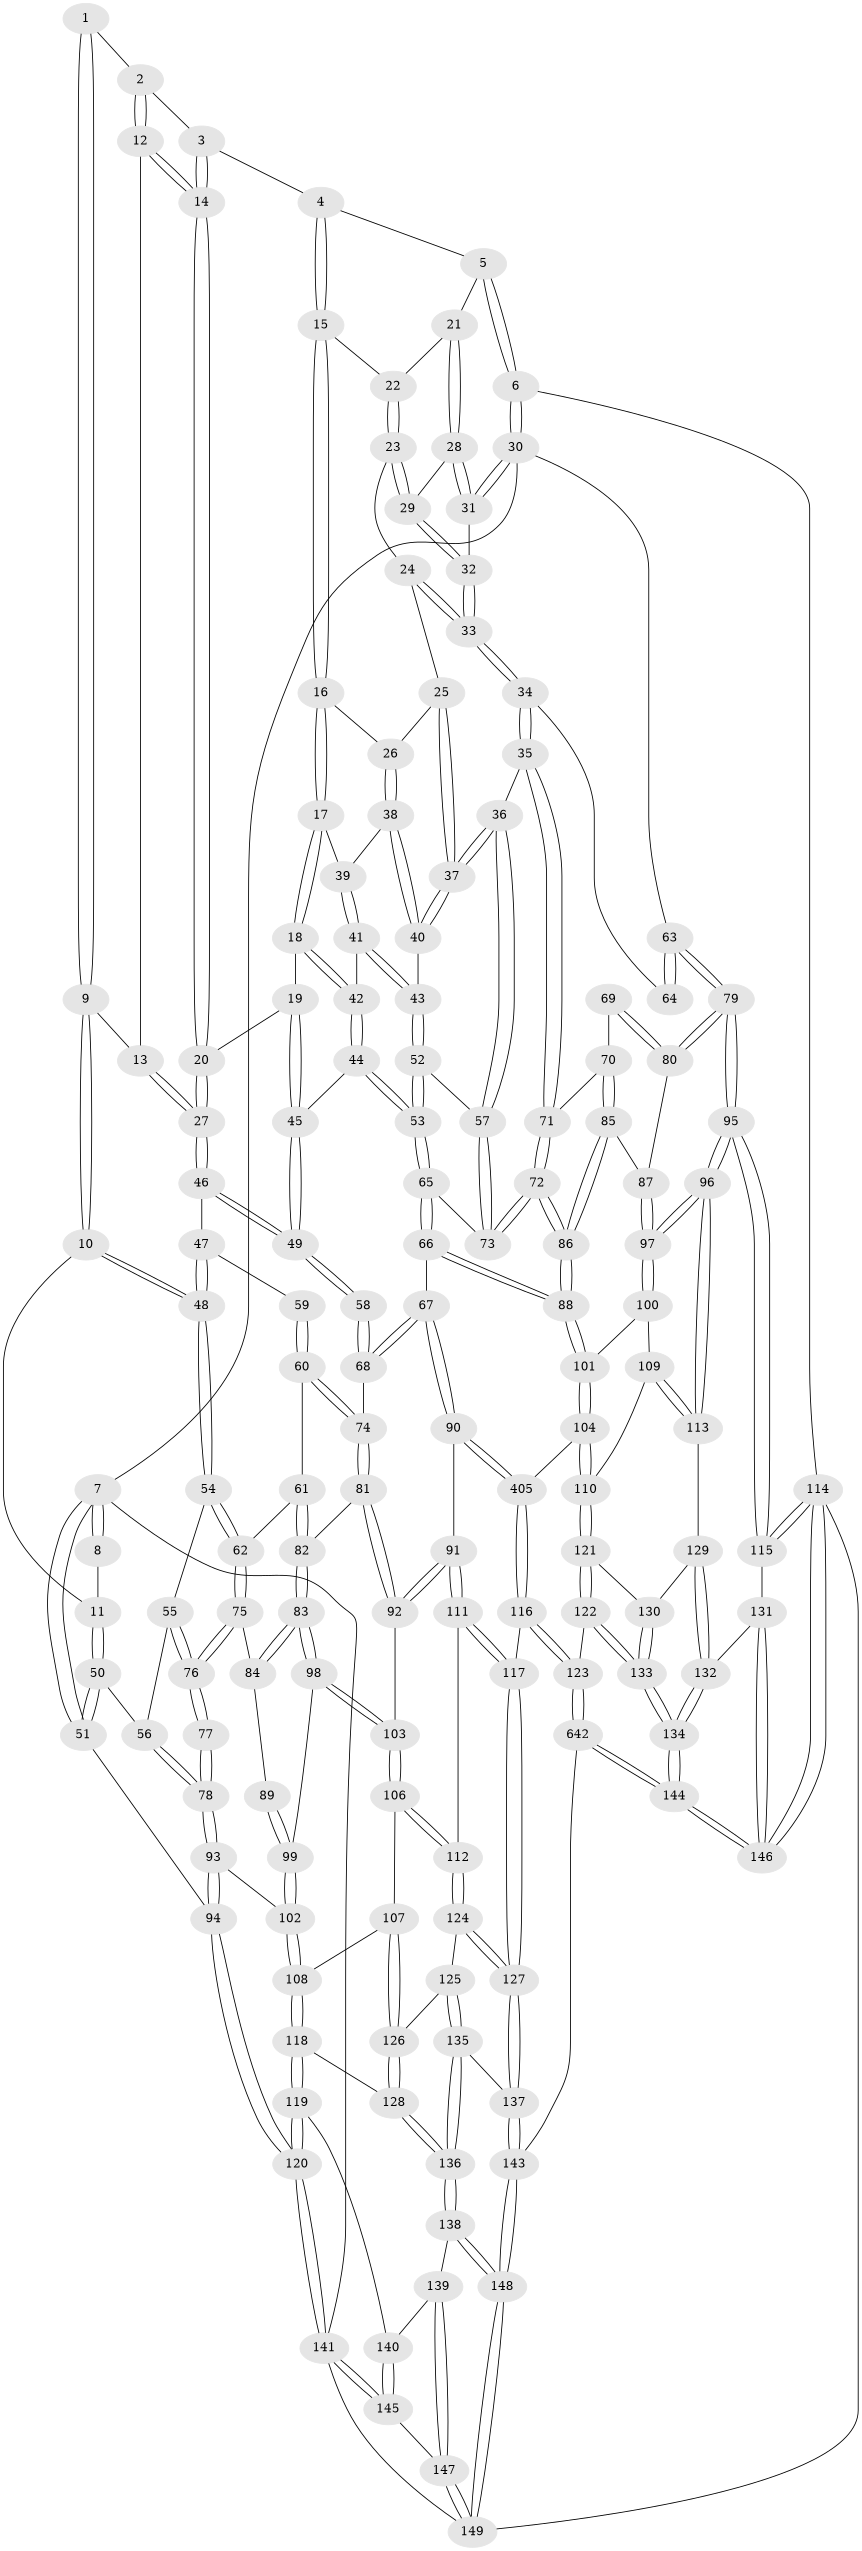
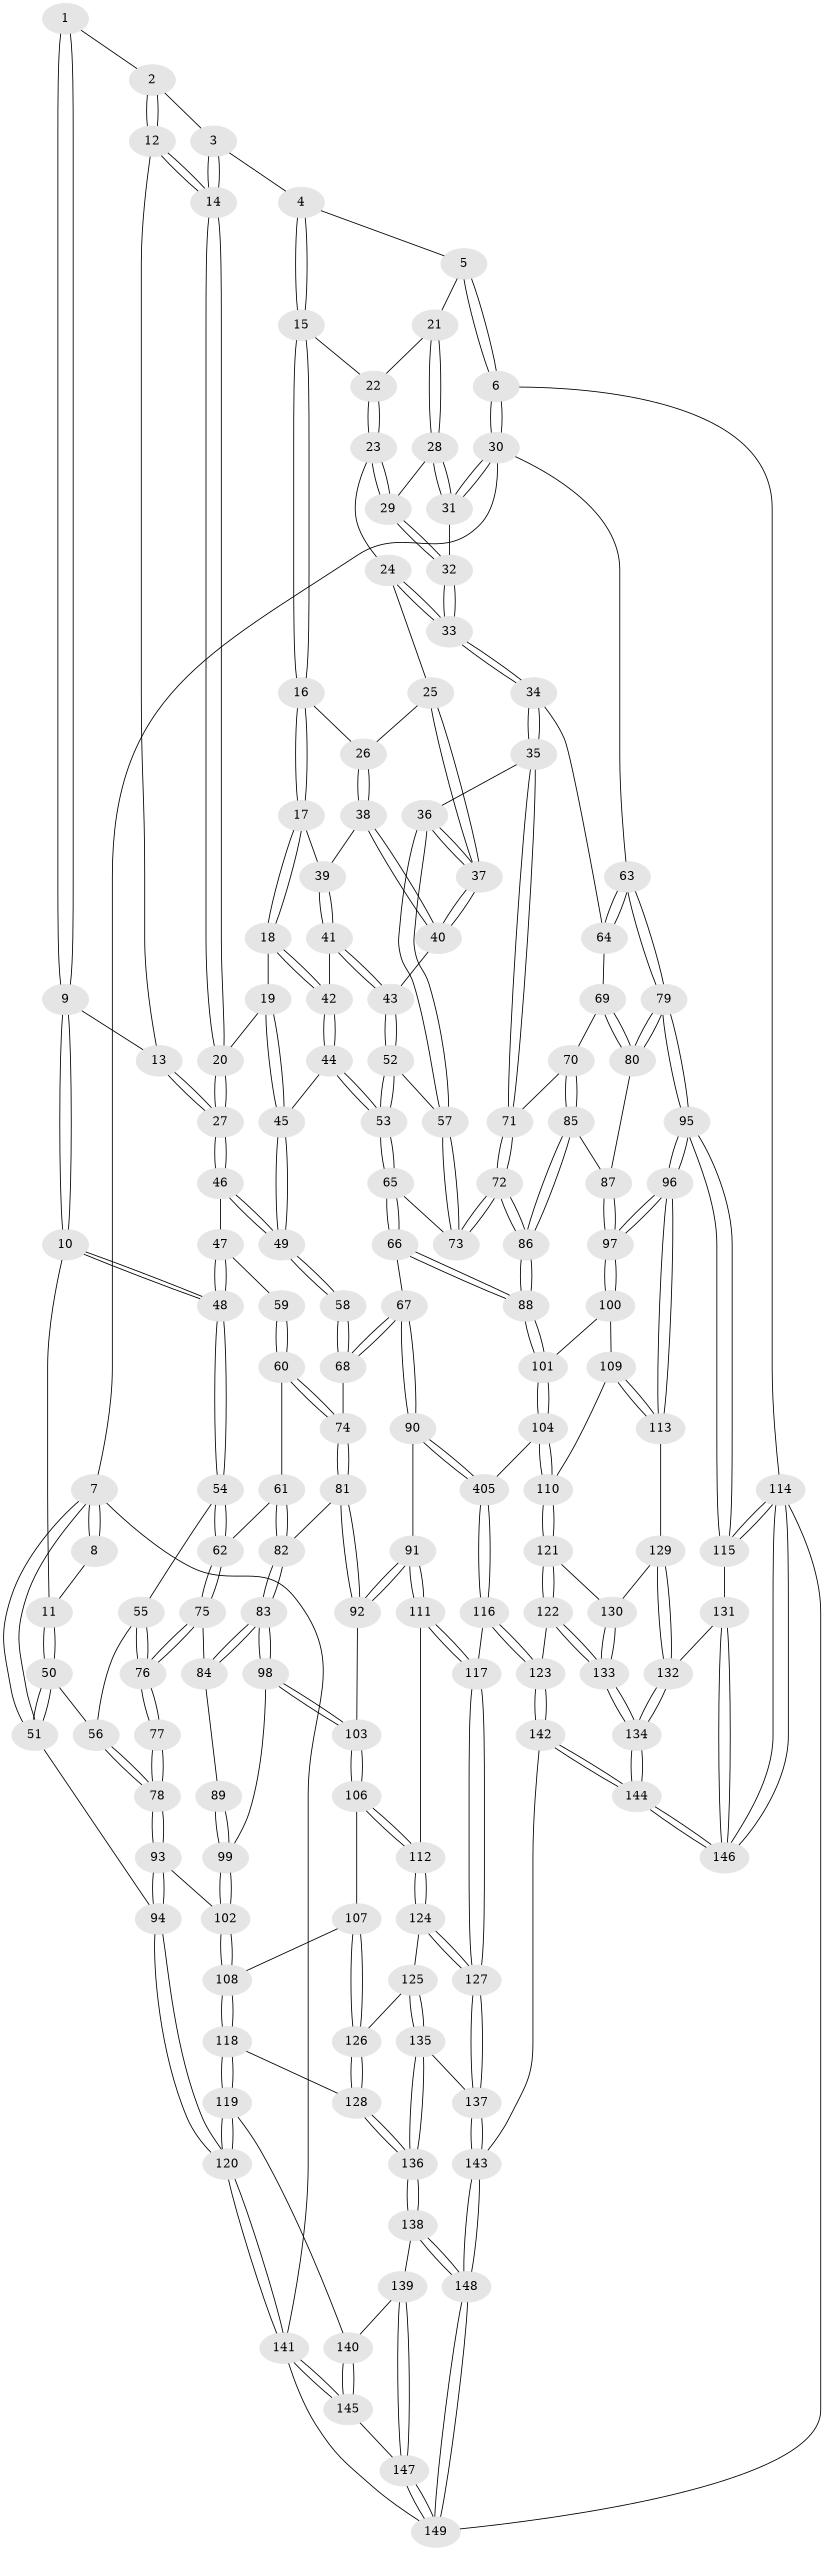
edge "64" -- "69": added
node "642": label "642" -> "142"
